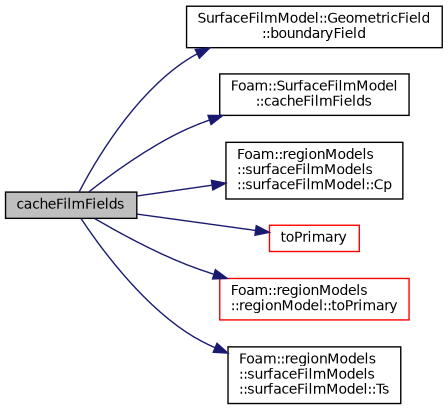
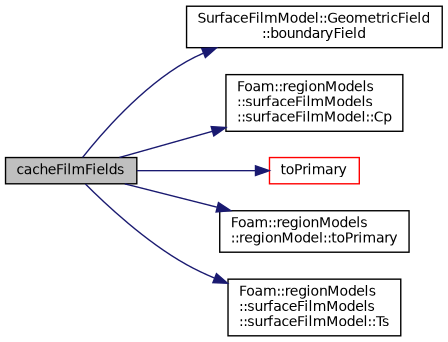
node "Foam::SurfaceFilmModel ::cacheFilmFields": removed
node "Foam::regionModels ::regionModel::toPrimary": color red -> black
